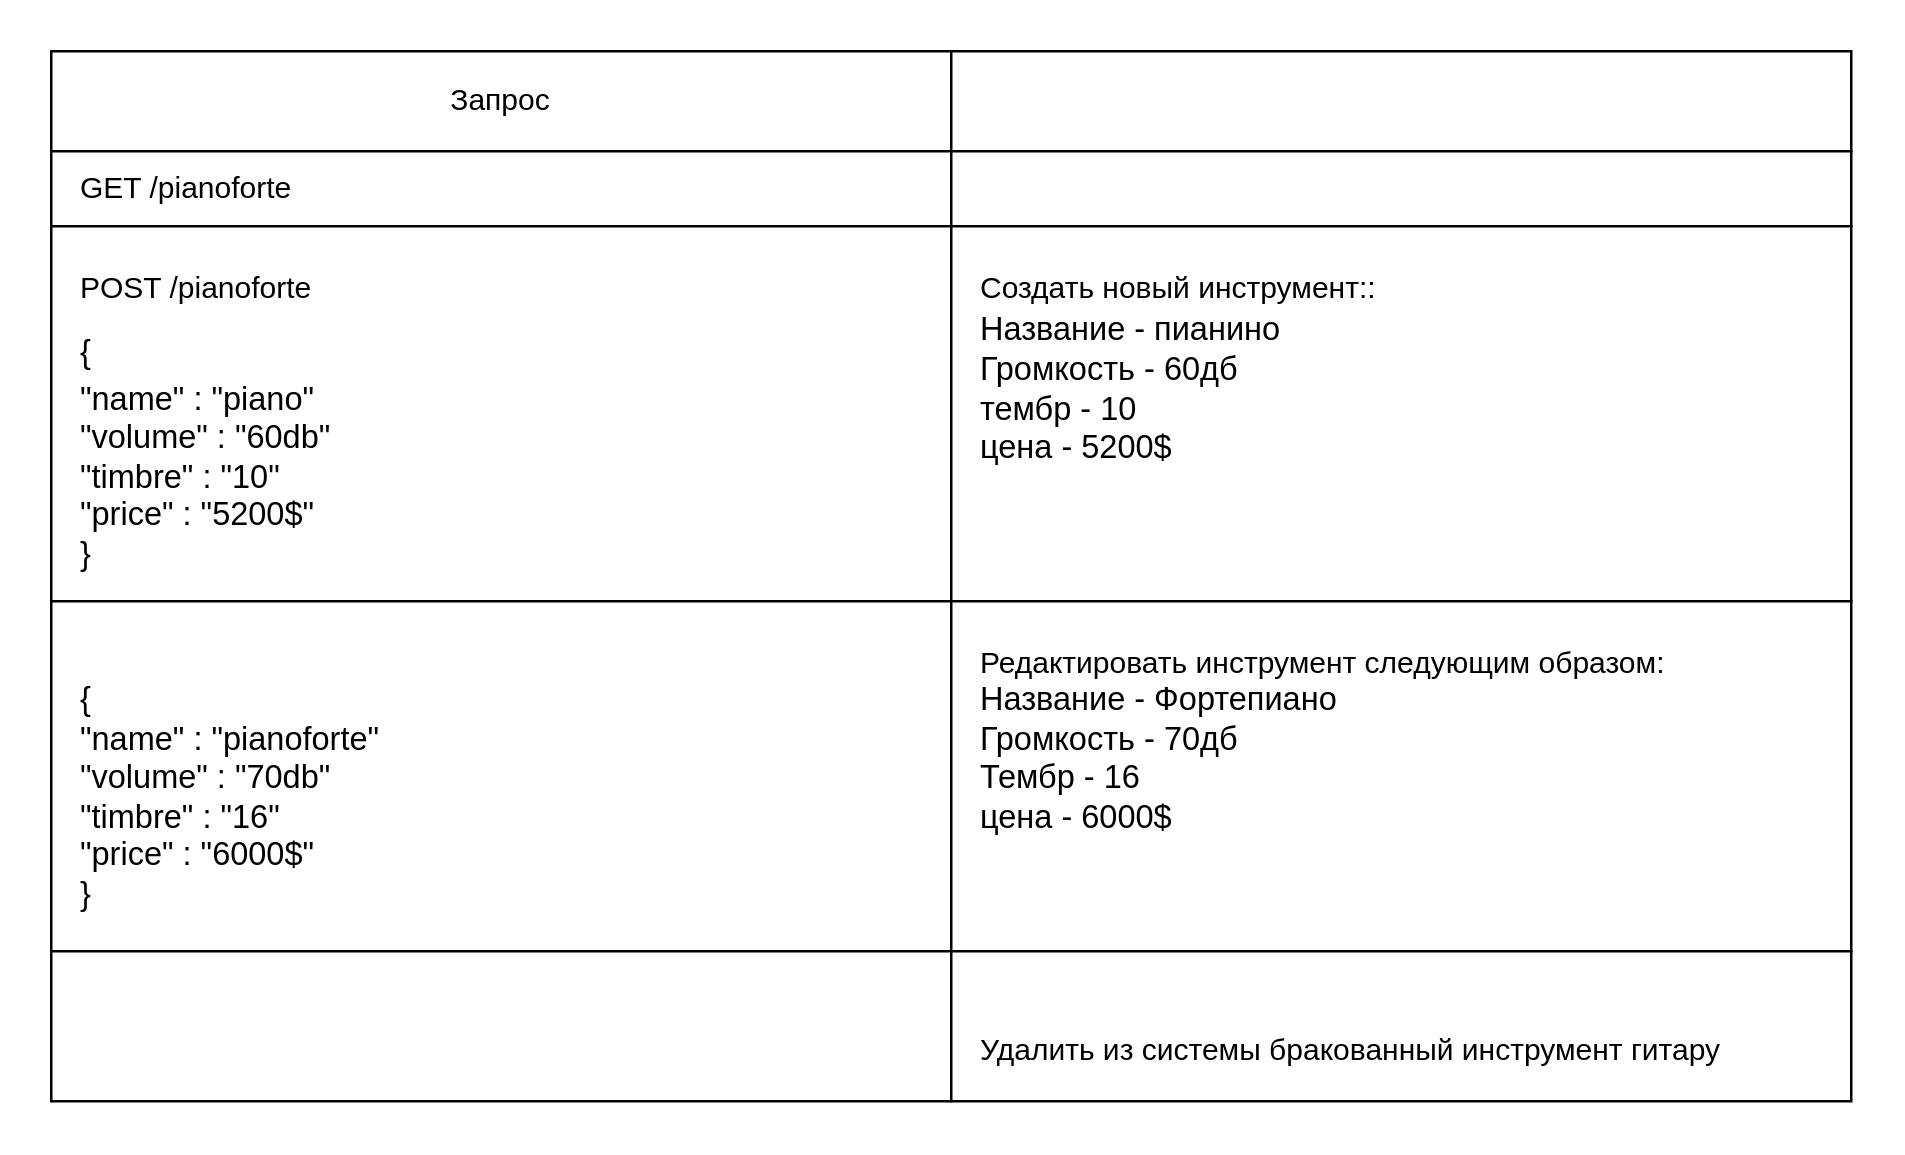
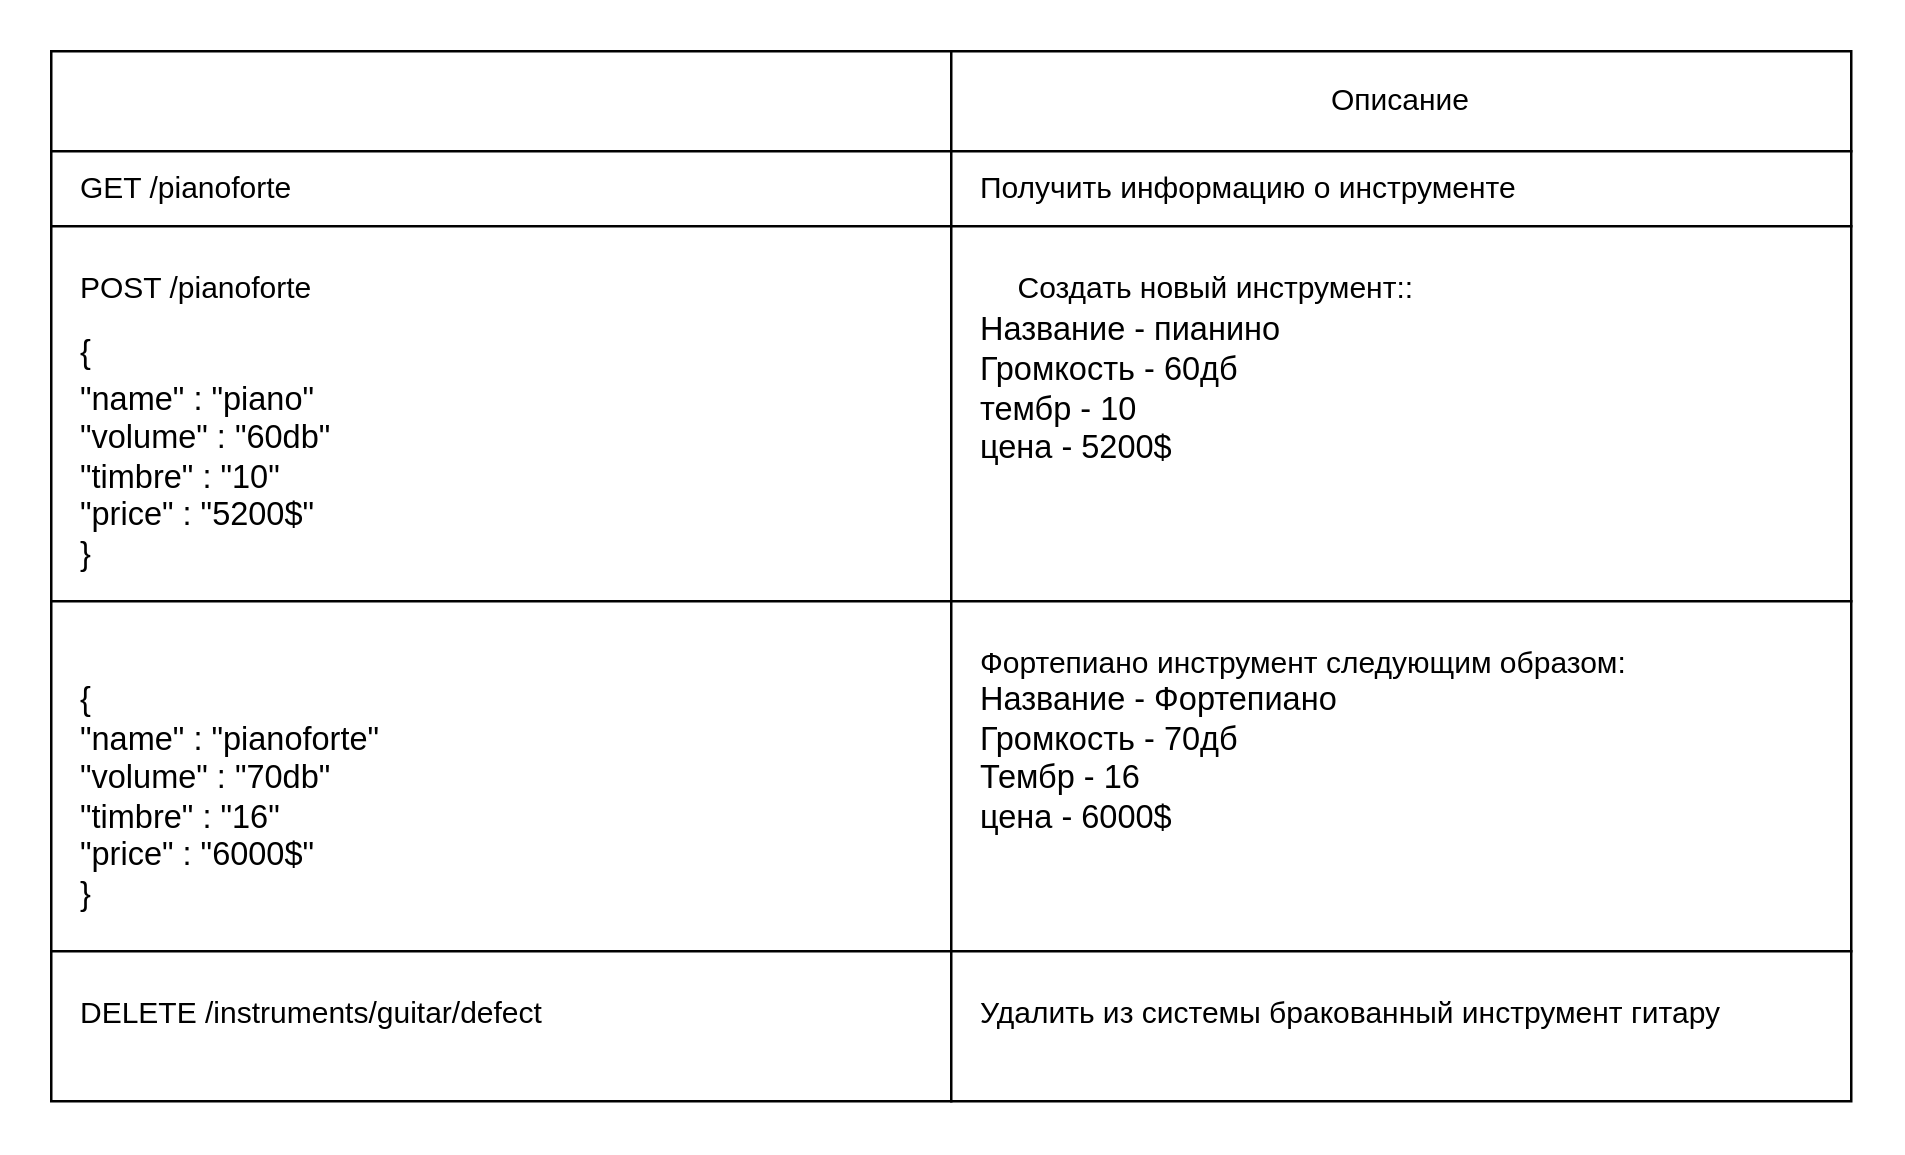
node "Запрос": removed
node "Описание": added
node "Получить информацию о инструменте": added
node "Создать новый инструмент::": moved (1201, 289) -> (1239, 289)
node "Редактировать инструмент следующим образом:": label "Редактировать инструмент следующим образом:" -> "Фортепиано инструмент следующим образом:"
node "DELETE /instruments/guitar/defect": added
node "Удалить из системы бракованный инструмент гитару": moved (1389, 1051) -> (1389, 1014)
